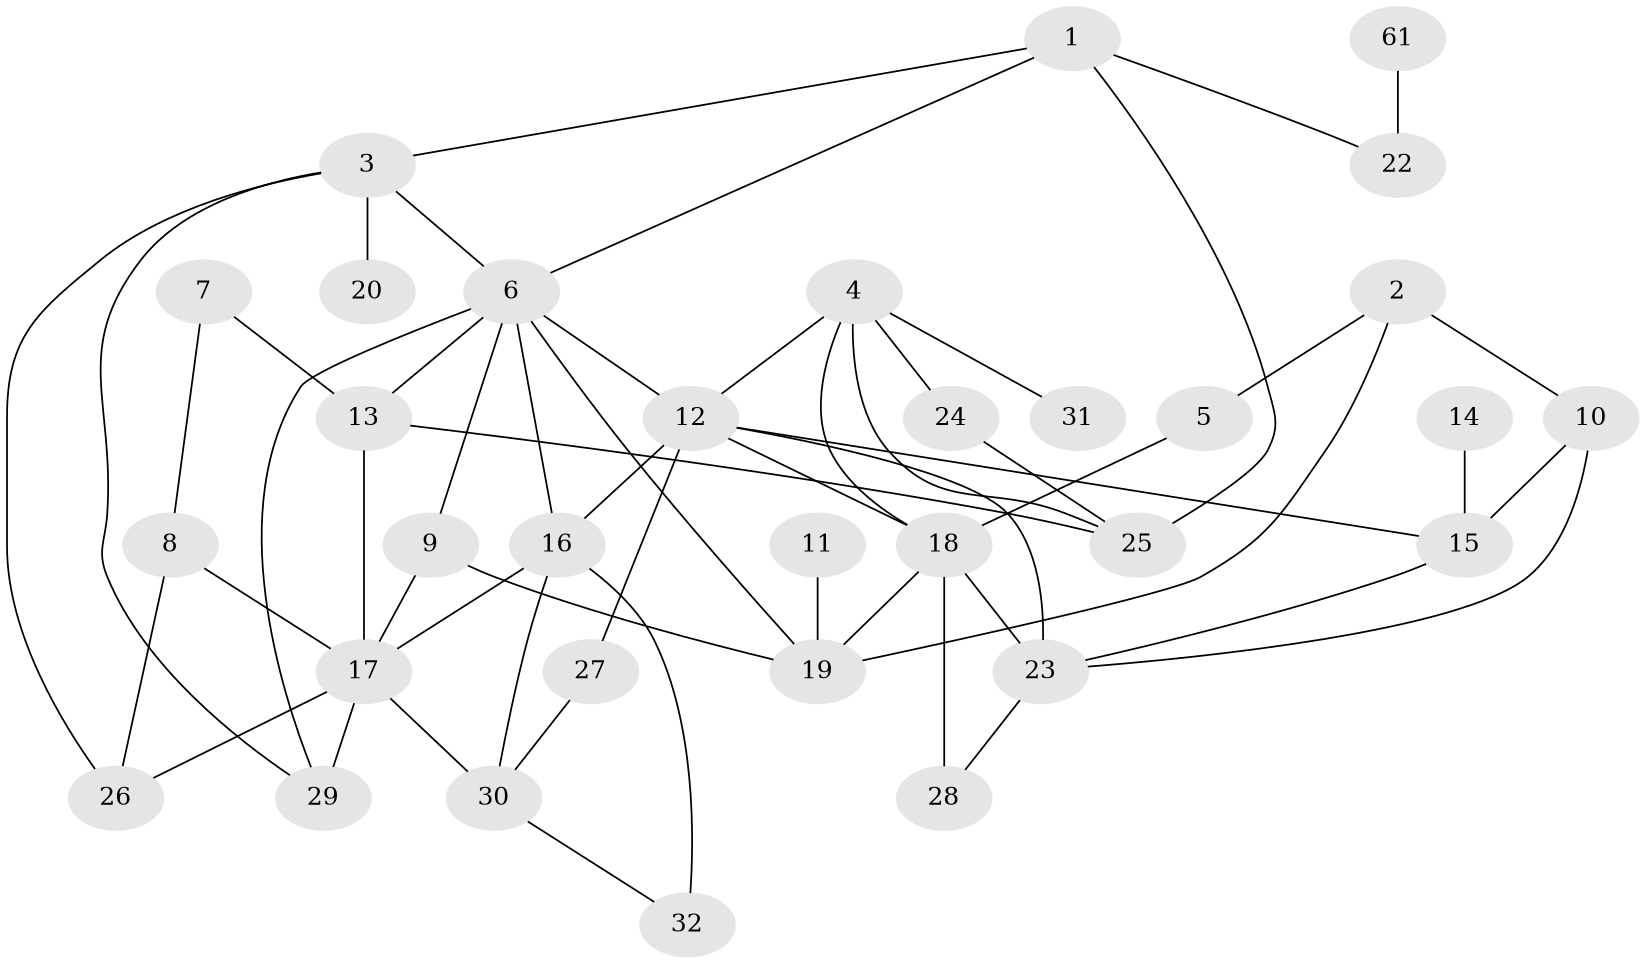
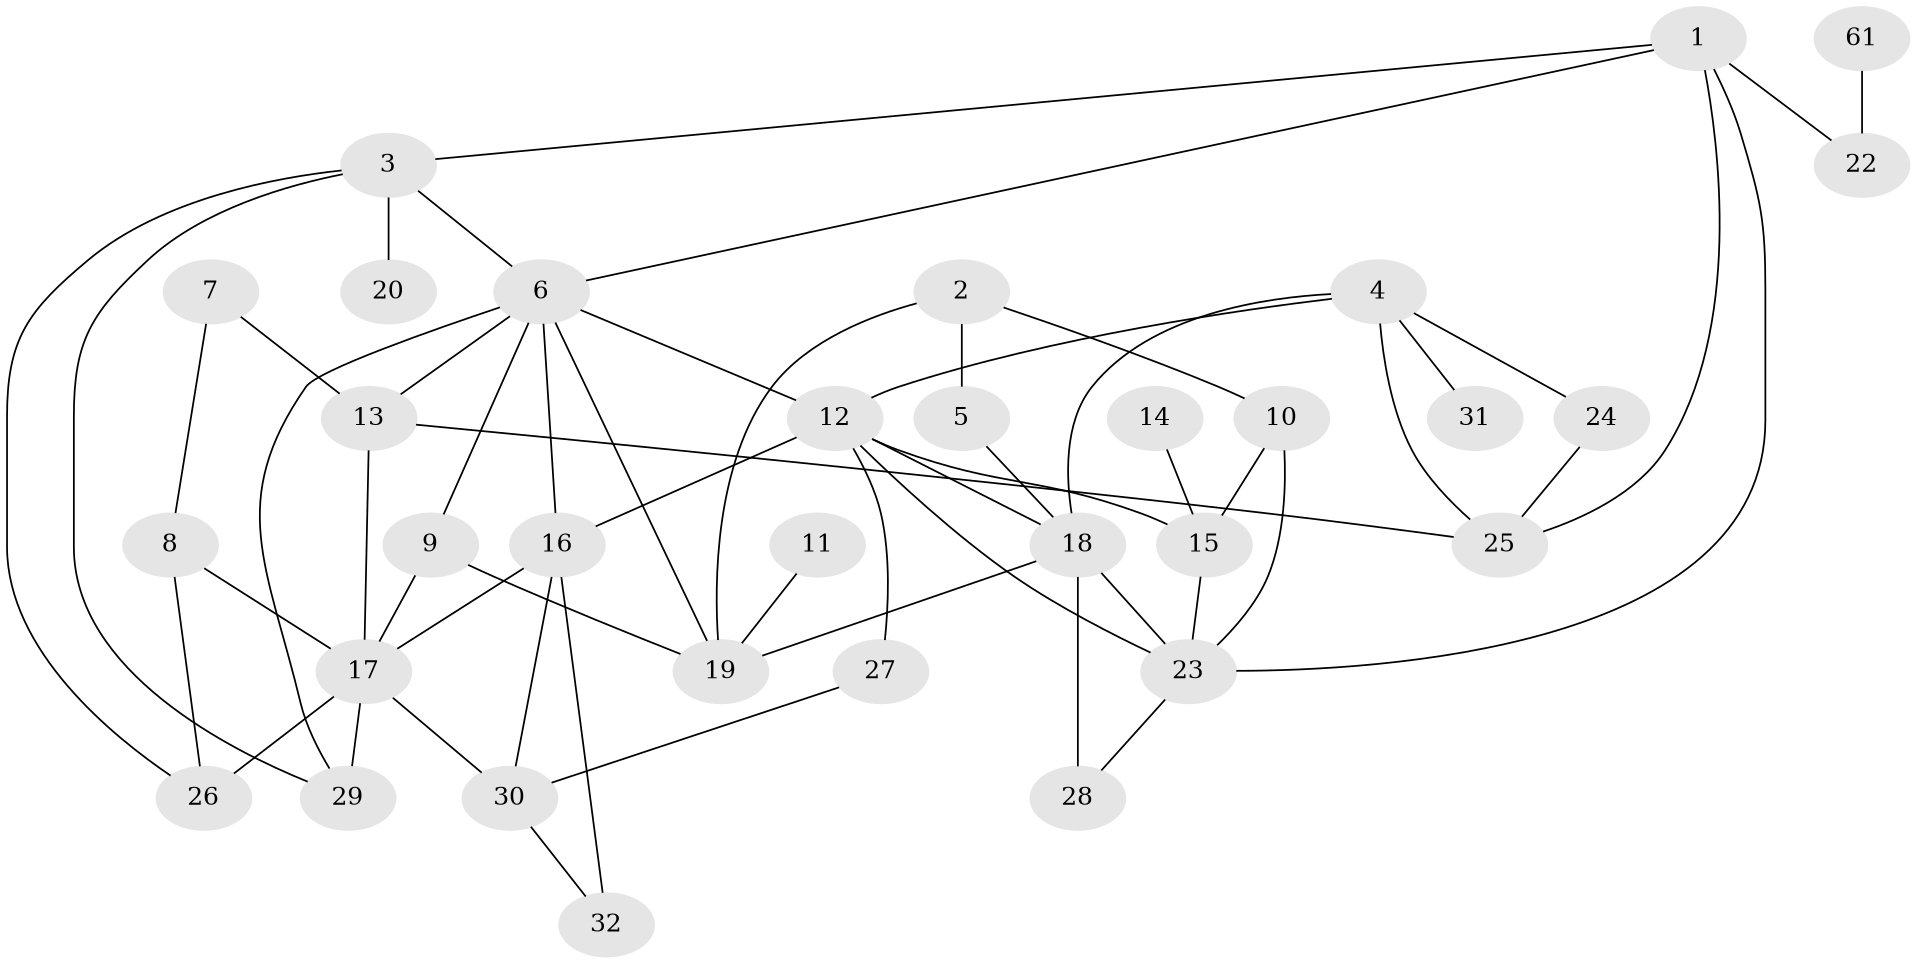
edge "1" -- "23": added
